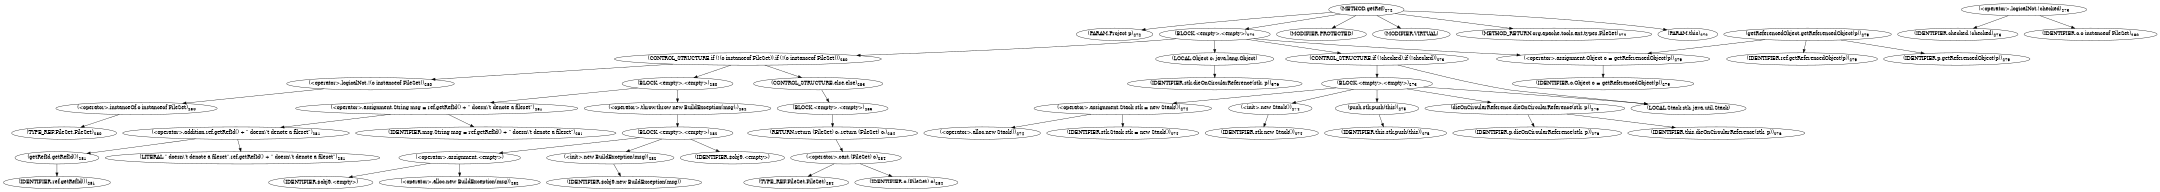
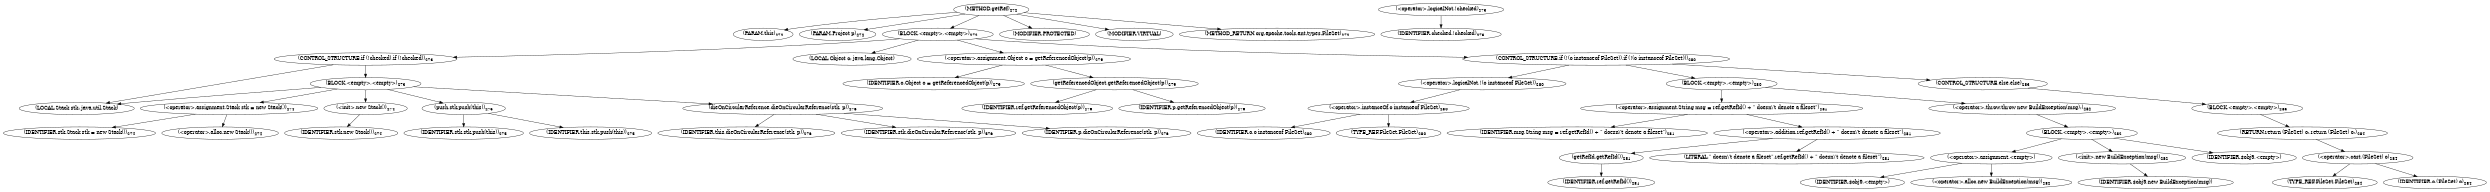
edge "(<operator>.logicalNot,!checked)" -> "(IDENTIFIER,o,o instanceof FileSet)": now "(<operator>.instanceOf,o instanceof FileSet)" -> "(IDENTIFIER,o,o instanceof FileSet)"
edge "(getReferencedObject,getReferencedObject(p))" -> "(<operator>.assignment,Object o = getReferencedObject(p))": reversed
edge "(LOCAL,Object o: java.lang.Object)" -> "(IDENTIFIER,stk,dieOnCircularReference(stk, p))": now "(dieOnCircularReference,dieOnCircularReference(stk, p))" -> "(IDENTIFIER,stk,dieOnCircularReference(stk, p))"
node "(IDENTIFIER,stk,stk.push(this))": added
